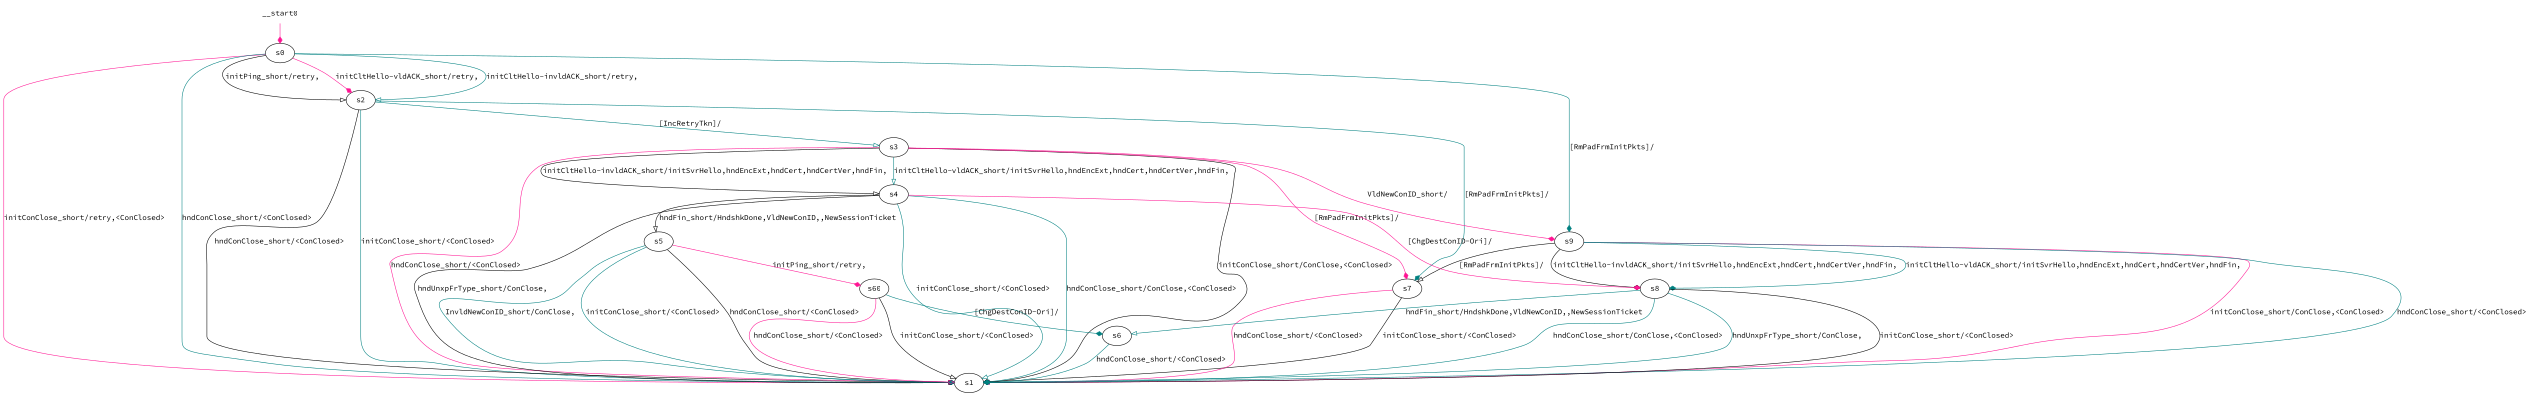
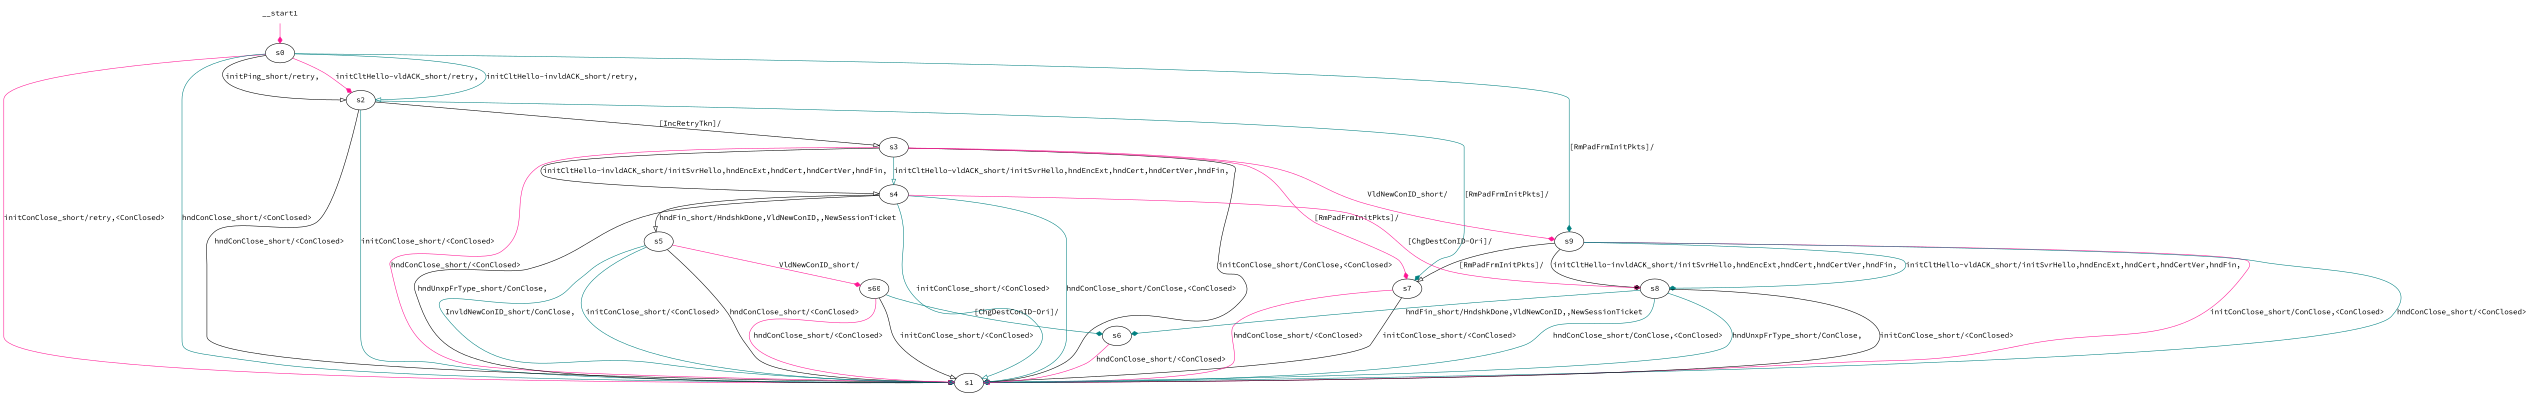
node "__start0": label "__start0" -> "__start1"
edge "s2" -> "s3": color teal -> black
edge "s4" -> "s8": arrowhead diamond -> onormal
edge "s5" -> "s60": label "initPing_short/retry, " -> "VldNewConID_short/ "
edge "s8" -> "s6": arrowhead onormal -> diamond
edge "s6" -> "s1": color teal -> deeppink
